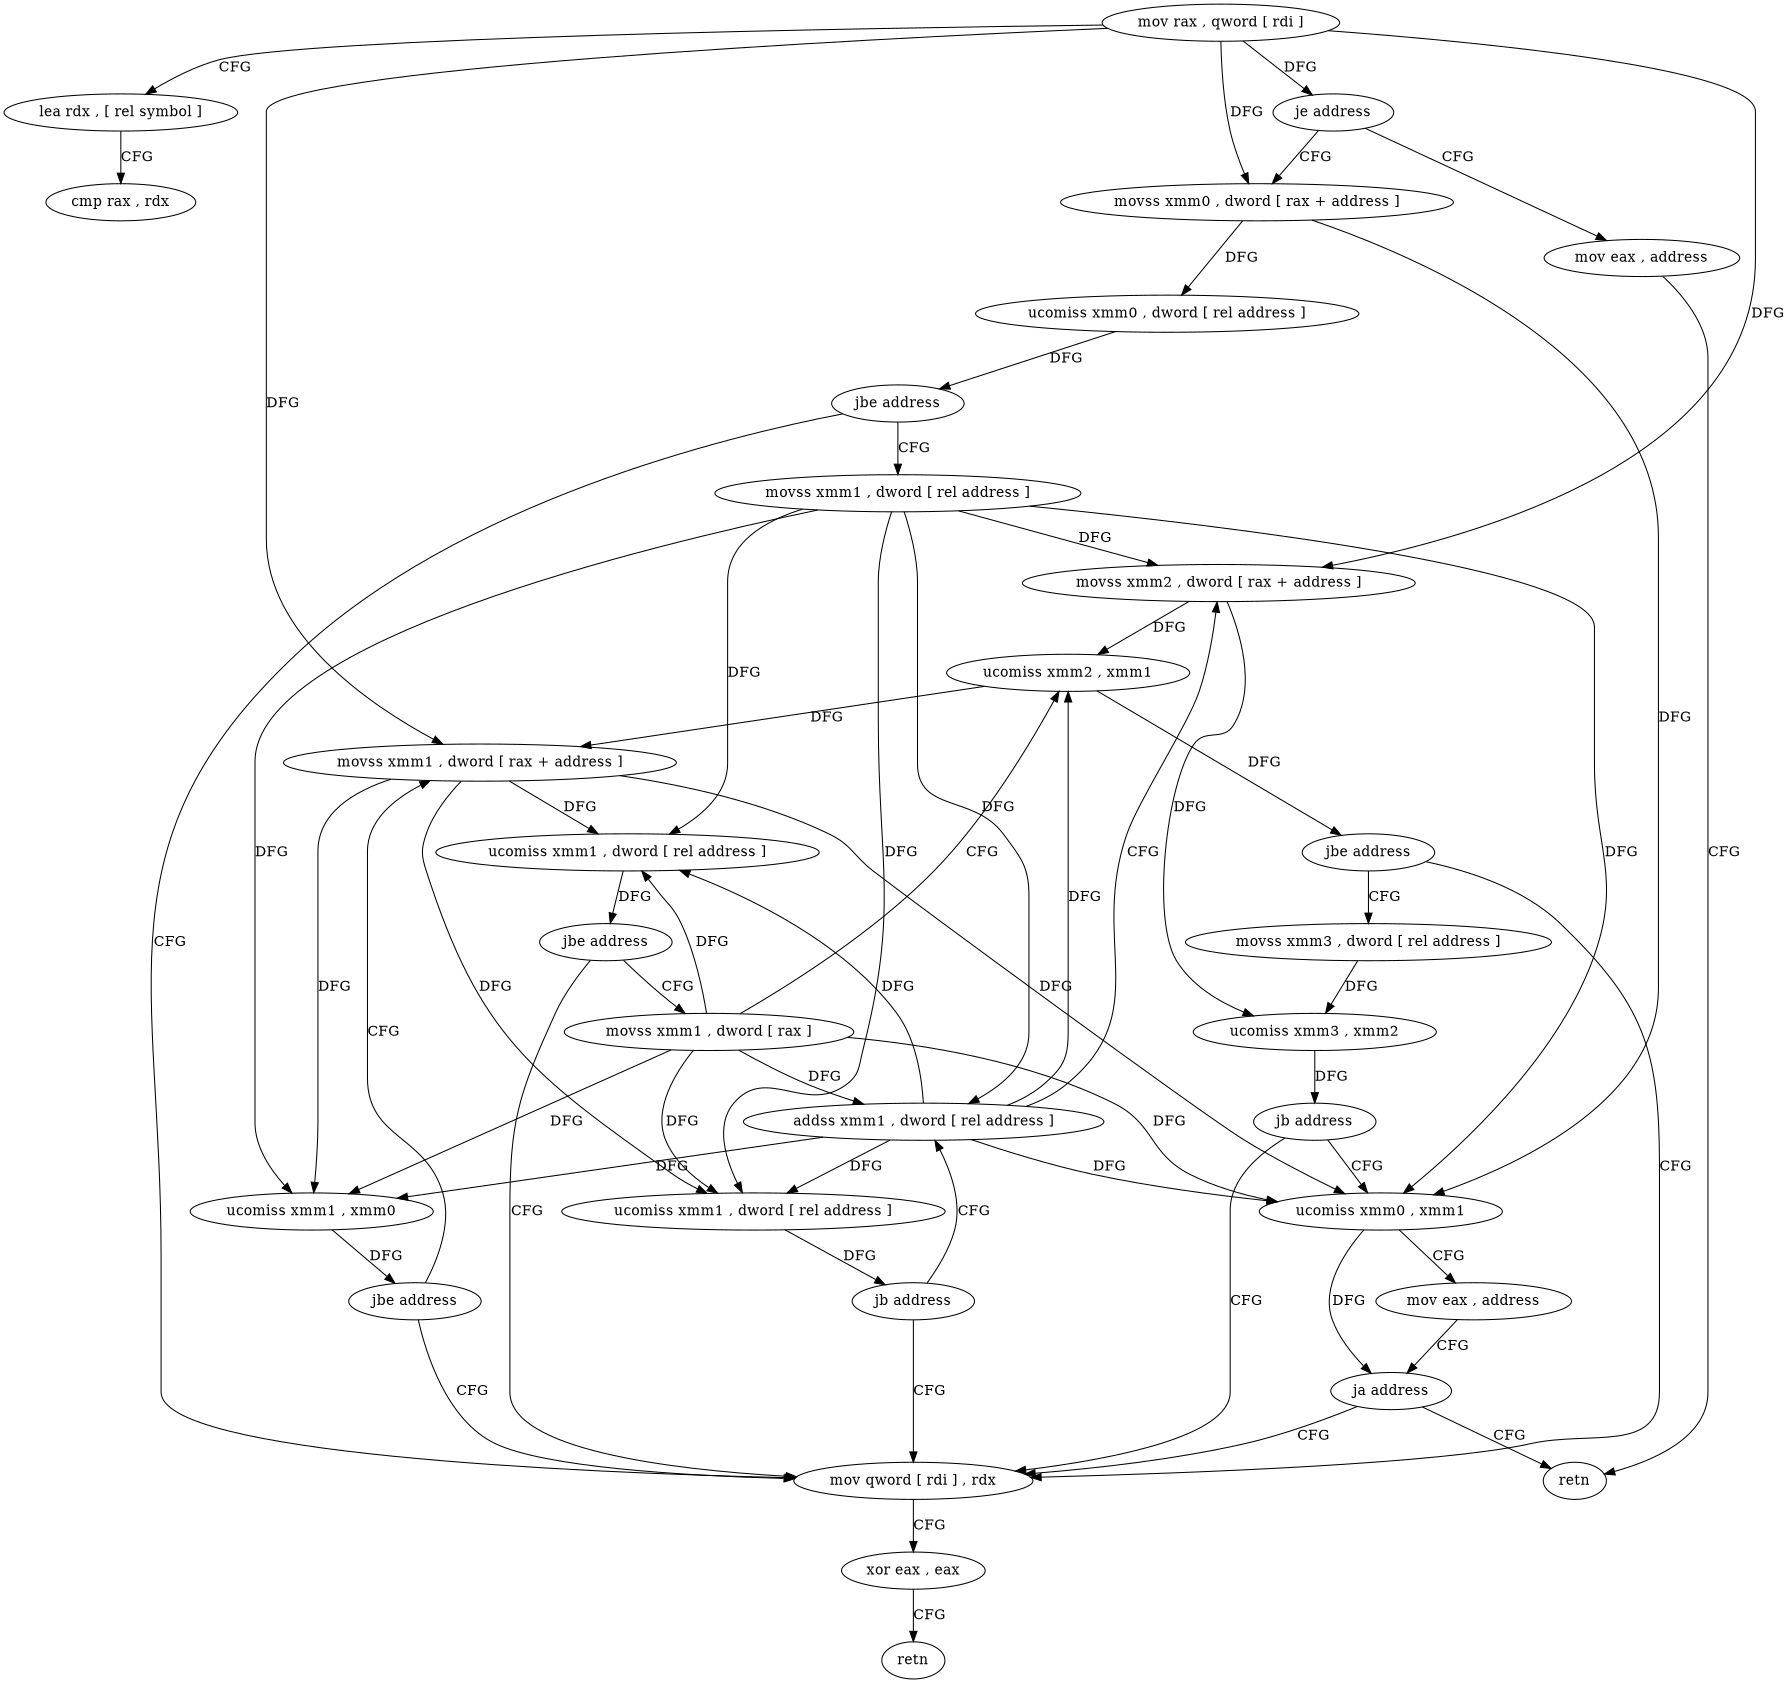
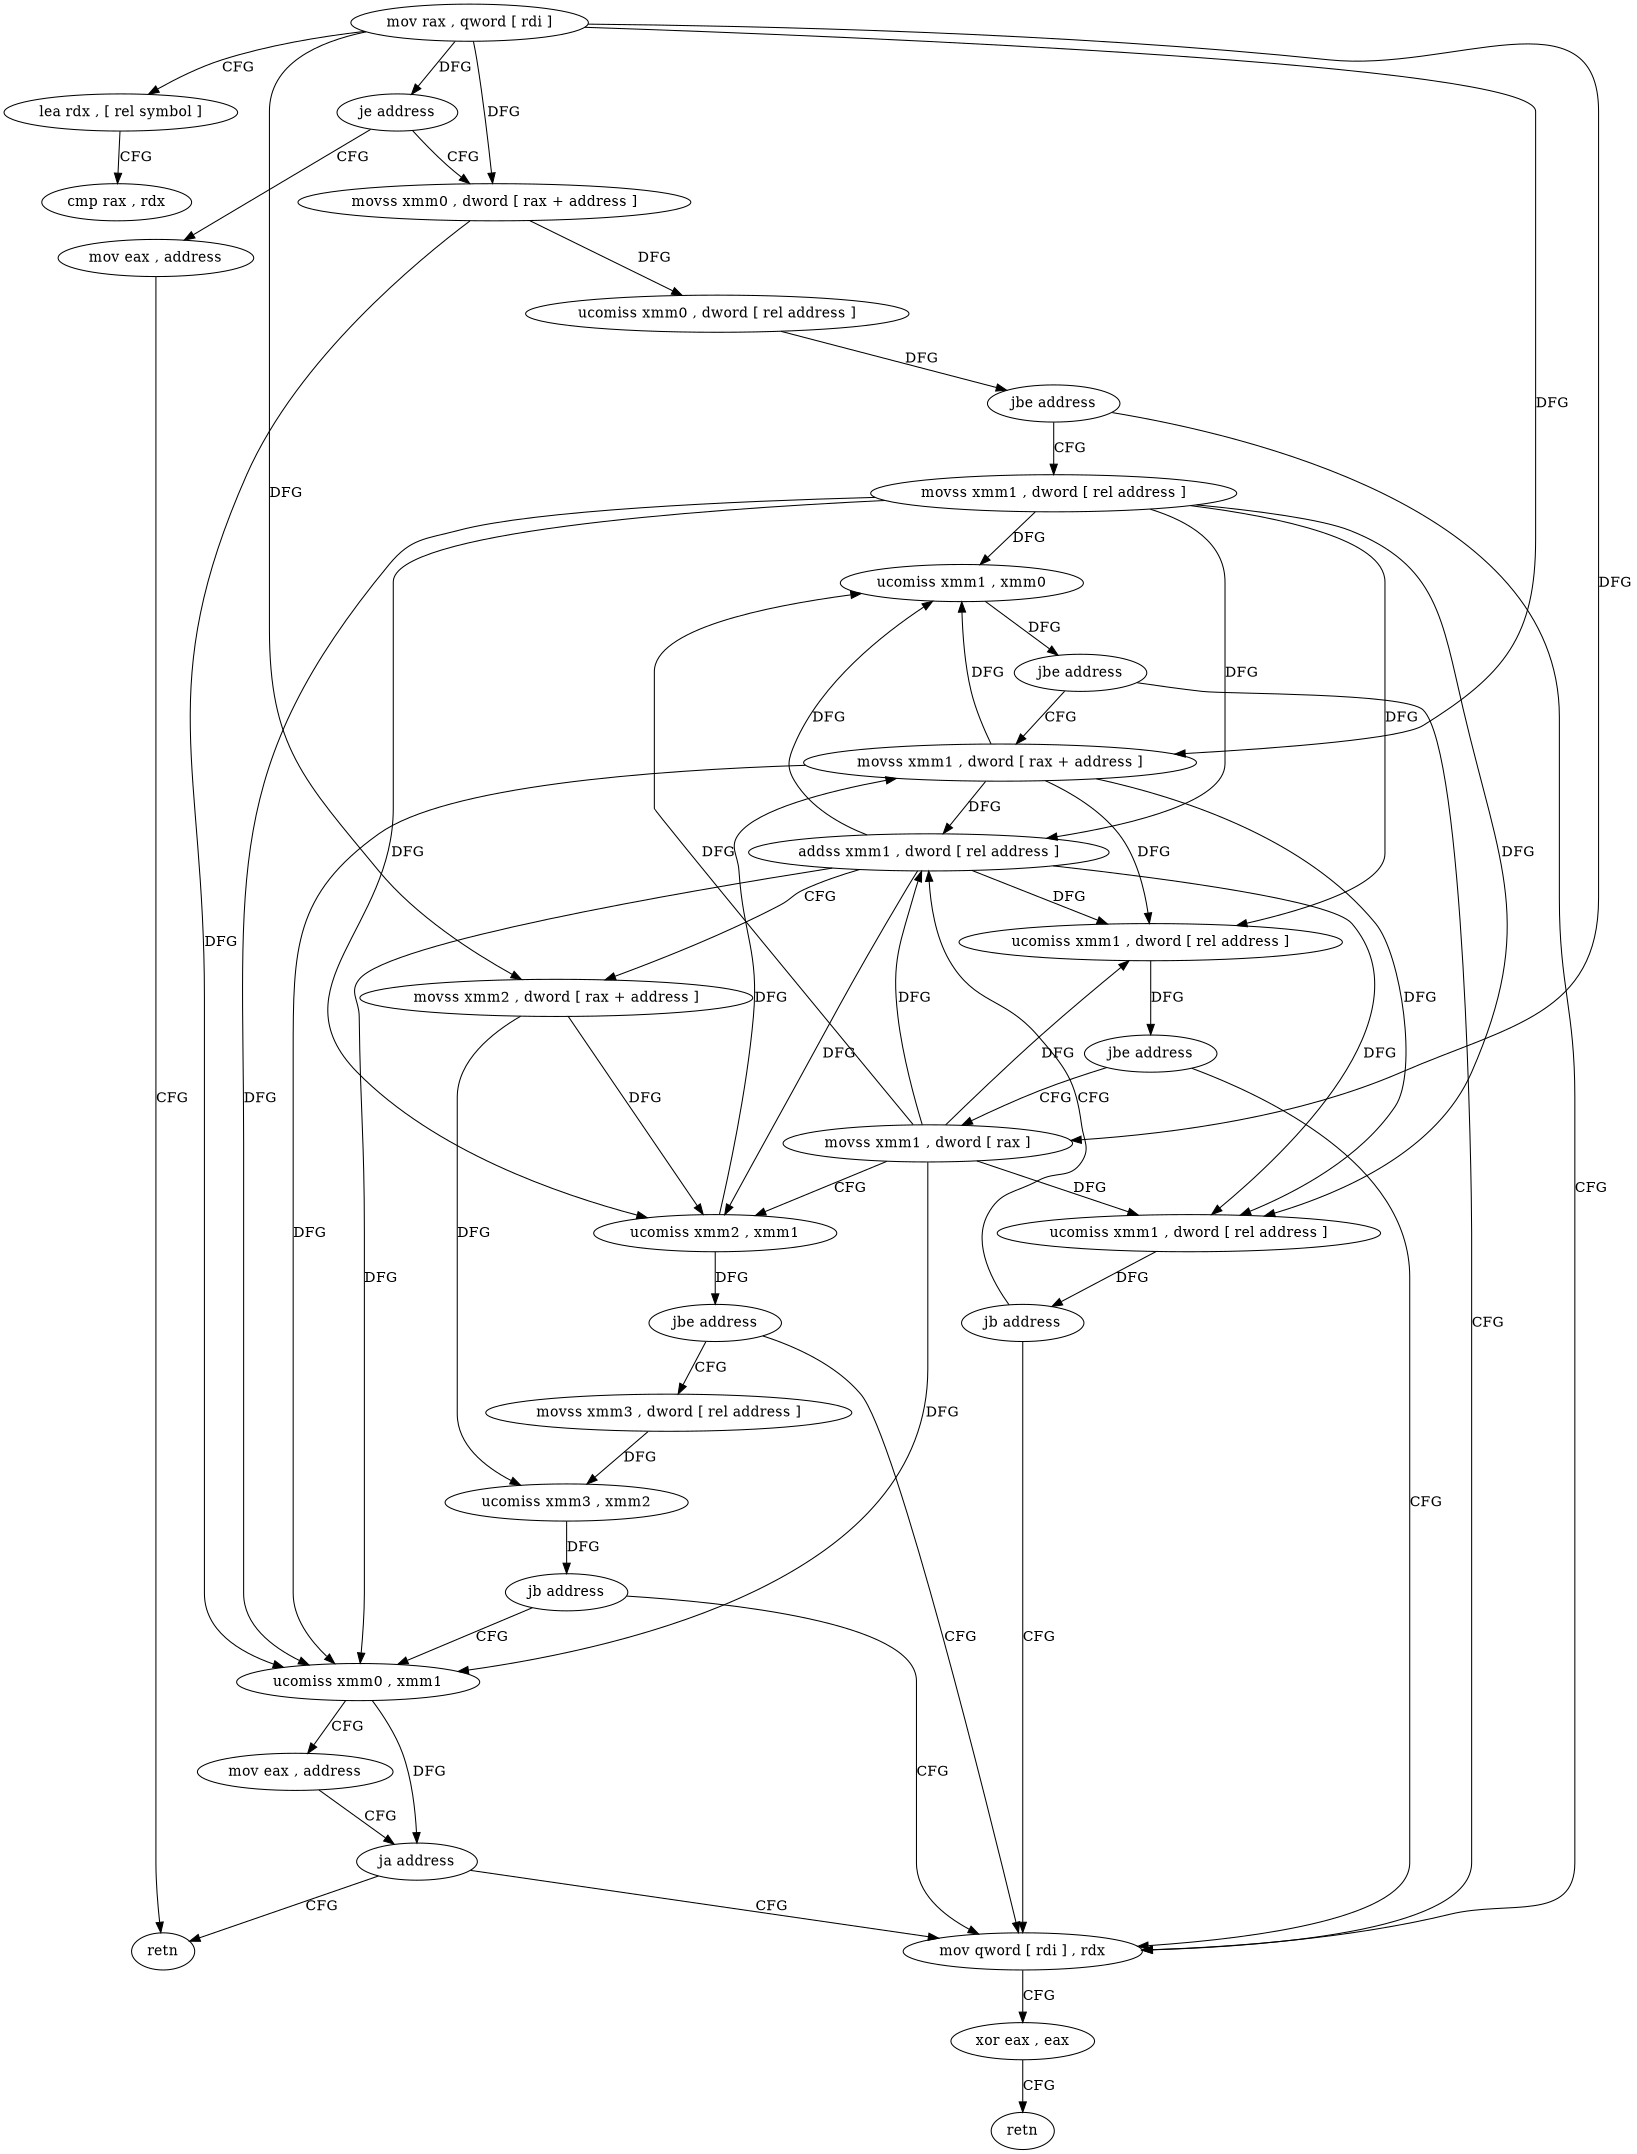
edge "mov rax , qword [ rdi ]" -> "movss xmm1 , dword [ rax ]": added, label "DFG"
edge "movss xmm1 , dword [ rel address ]" -> "movss xmm2 , dword [ rax + address ]": now "movss xmm1 , dword [ rel address ]" -> "ucomiss xmm2 , xmm1"
edge "movss xmm1 , dword [ rax + address ]" -> "addss xmm1 , dword [ rel address ]": added, label "DFG"
